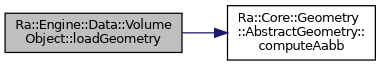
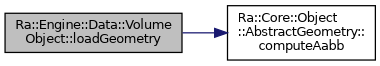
node "Ra::Core::Geometry ::AbstractGeometry:: computeAabb": label "Ra::Core::Geometry ::AbstractGeometry:: computeAabb" -> "Ra::Core::Object ::AbstractGeometry:: computeAabb"
